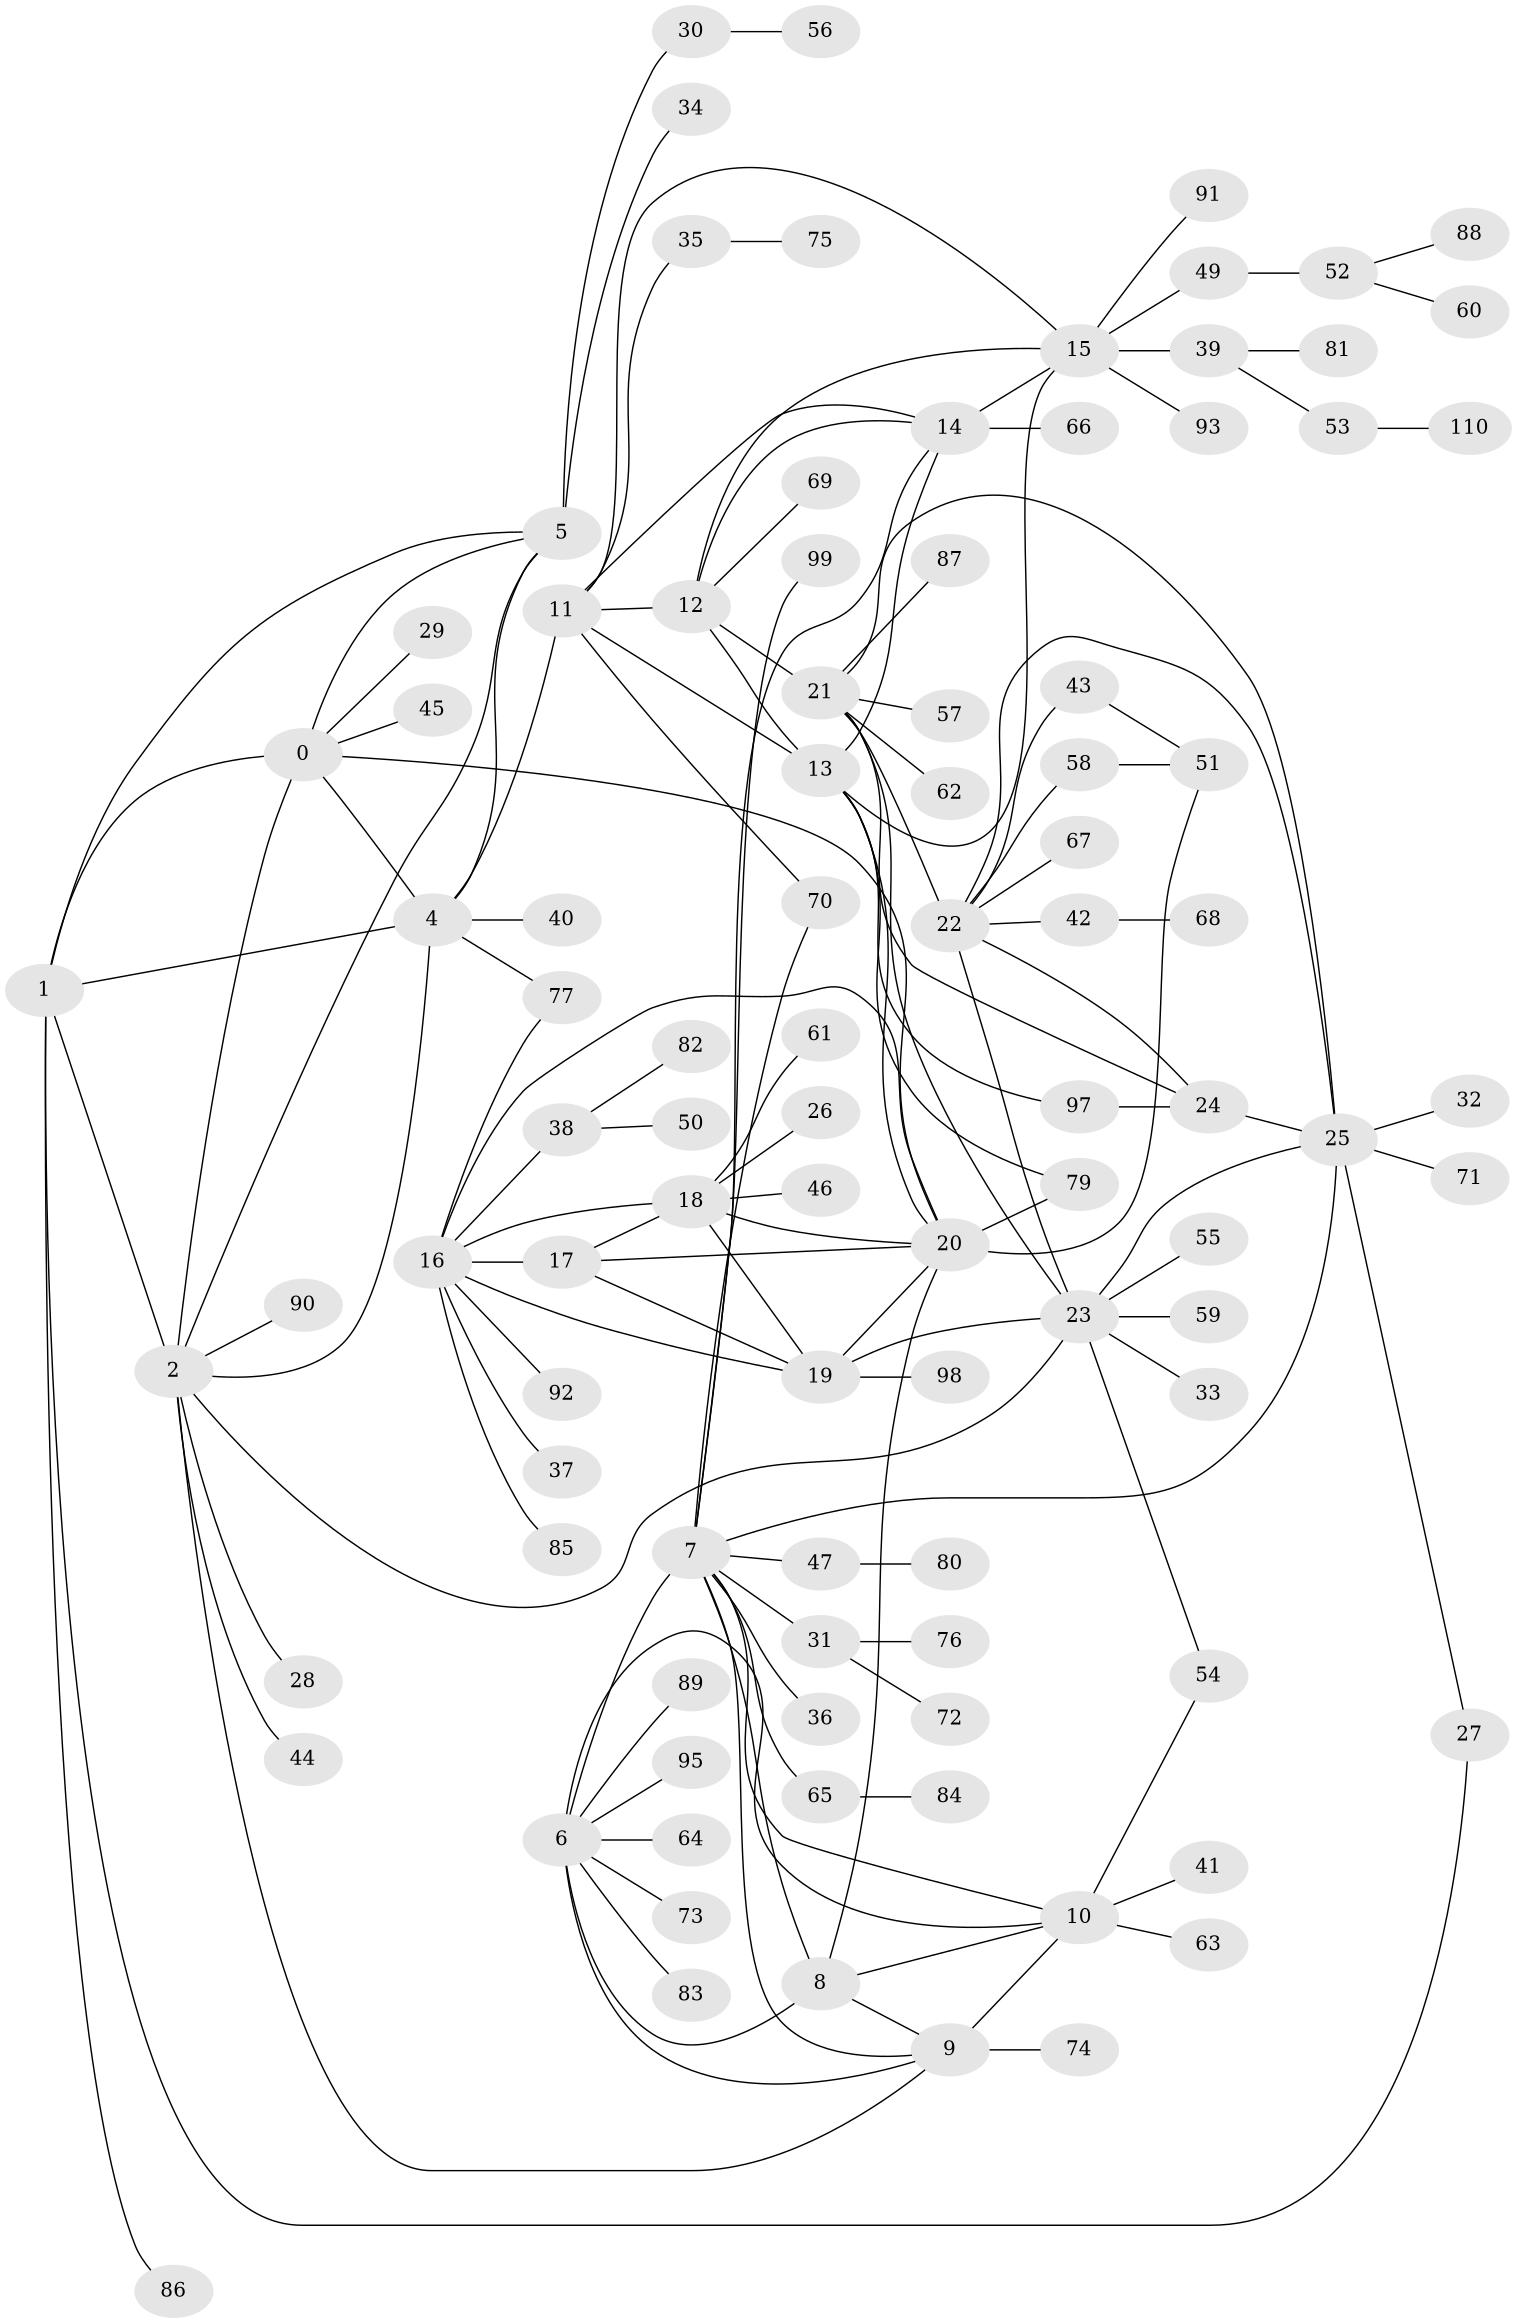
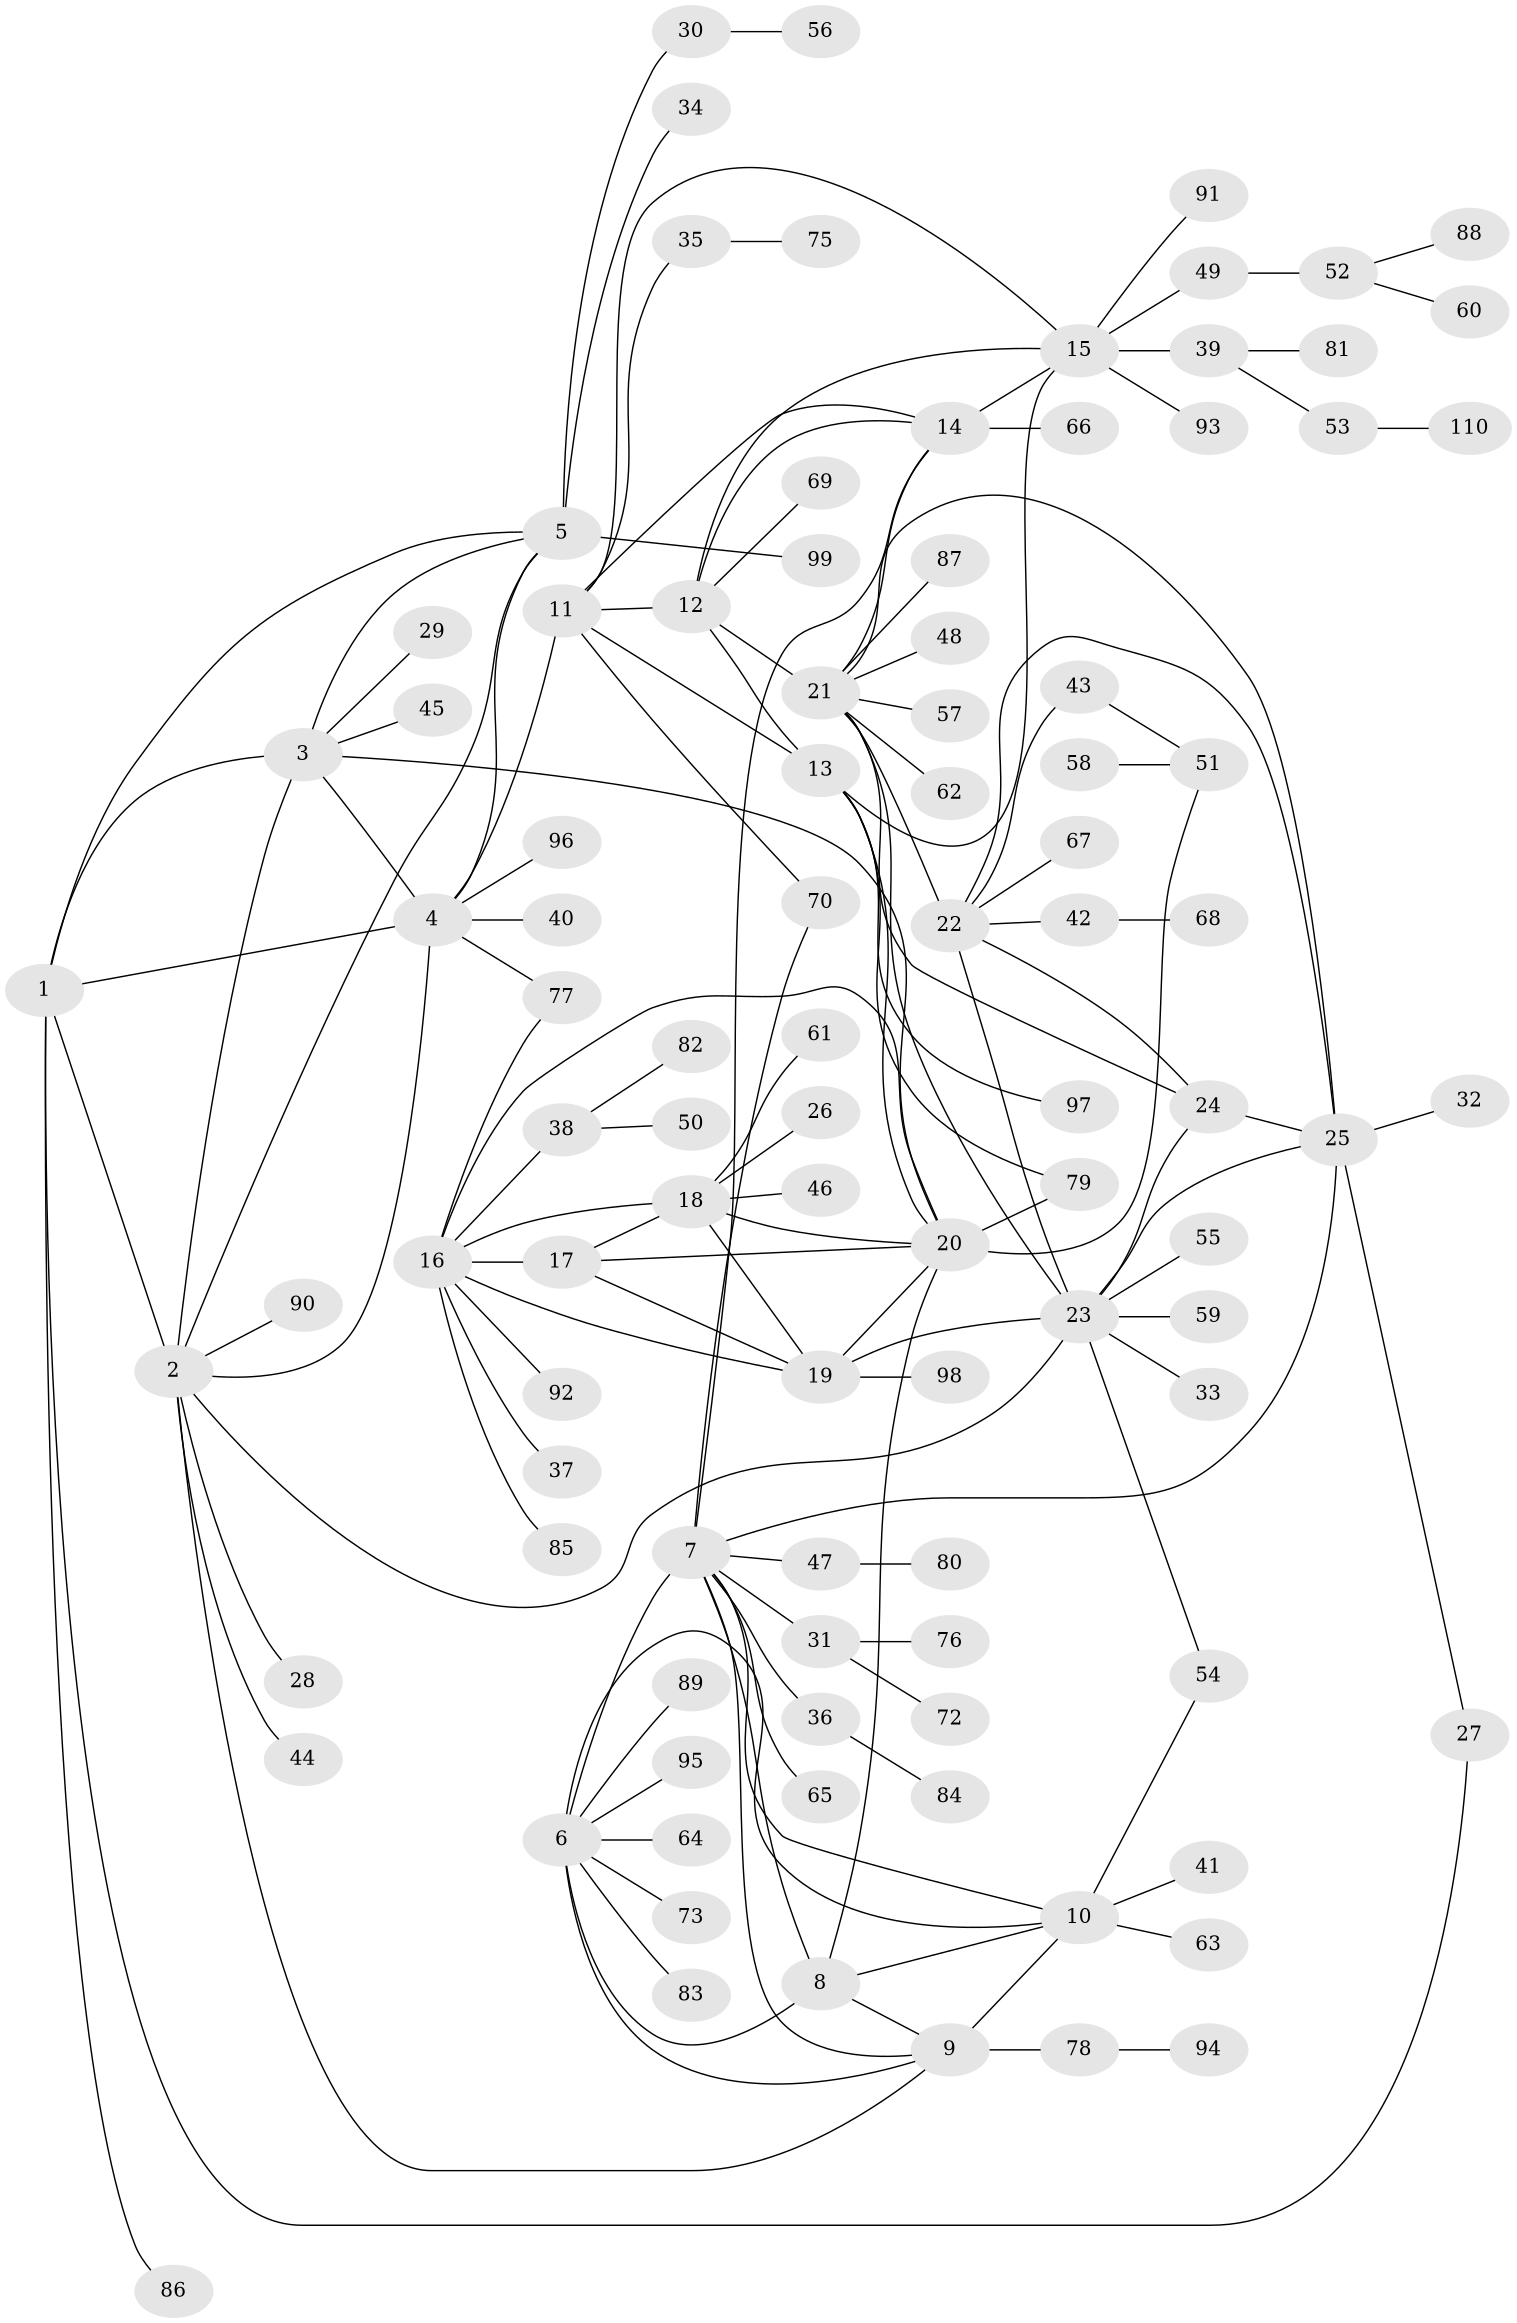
edge "14" -- "13": now "14" -- "21"
node "48": added
node "0": label "0" -> "3"
edge "58" -- "22": removed
node "96": added
edge "99" -- "7": now "99" -- "5"
edge "97" -- "24": now "23" -- "24"
node "71": removed
edge "65" -- "84": now "36" -- "84"
node "74": label "74" -> "78"
node "94": added
